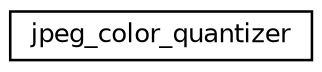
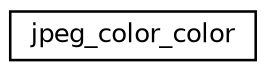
node "jpeg_color_quantizer": label "jpeg_color_quantizer" -> "jpeg_color_color"
